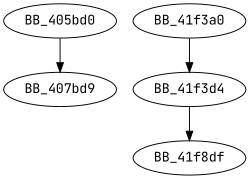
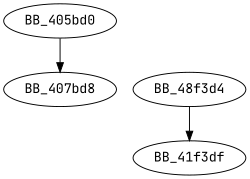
node "BB_41f3a0": removed
node "BB_407bd9": label "BB_407bd9" -> "BB_407bd8"
node "BB_41f3d4": label "BB_41f3d4" -> "BB_48f3d4"
node "BB_41f8df": label "BB_41f8df" -> "BB_41f3df"
